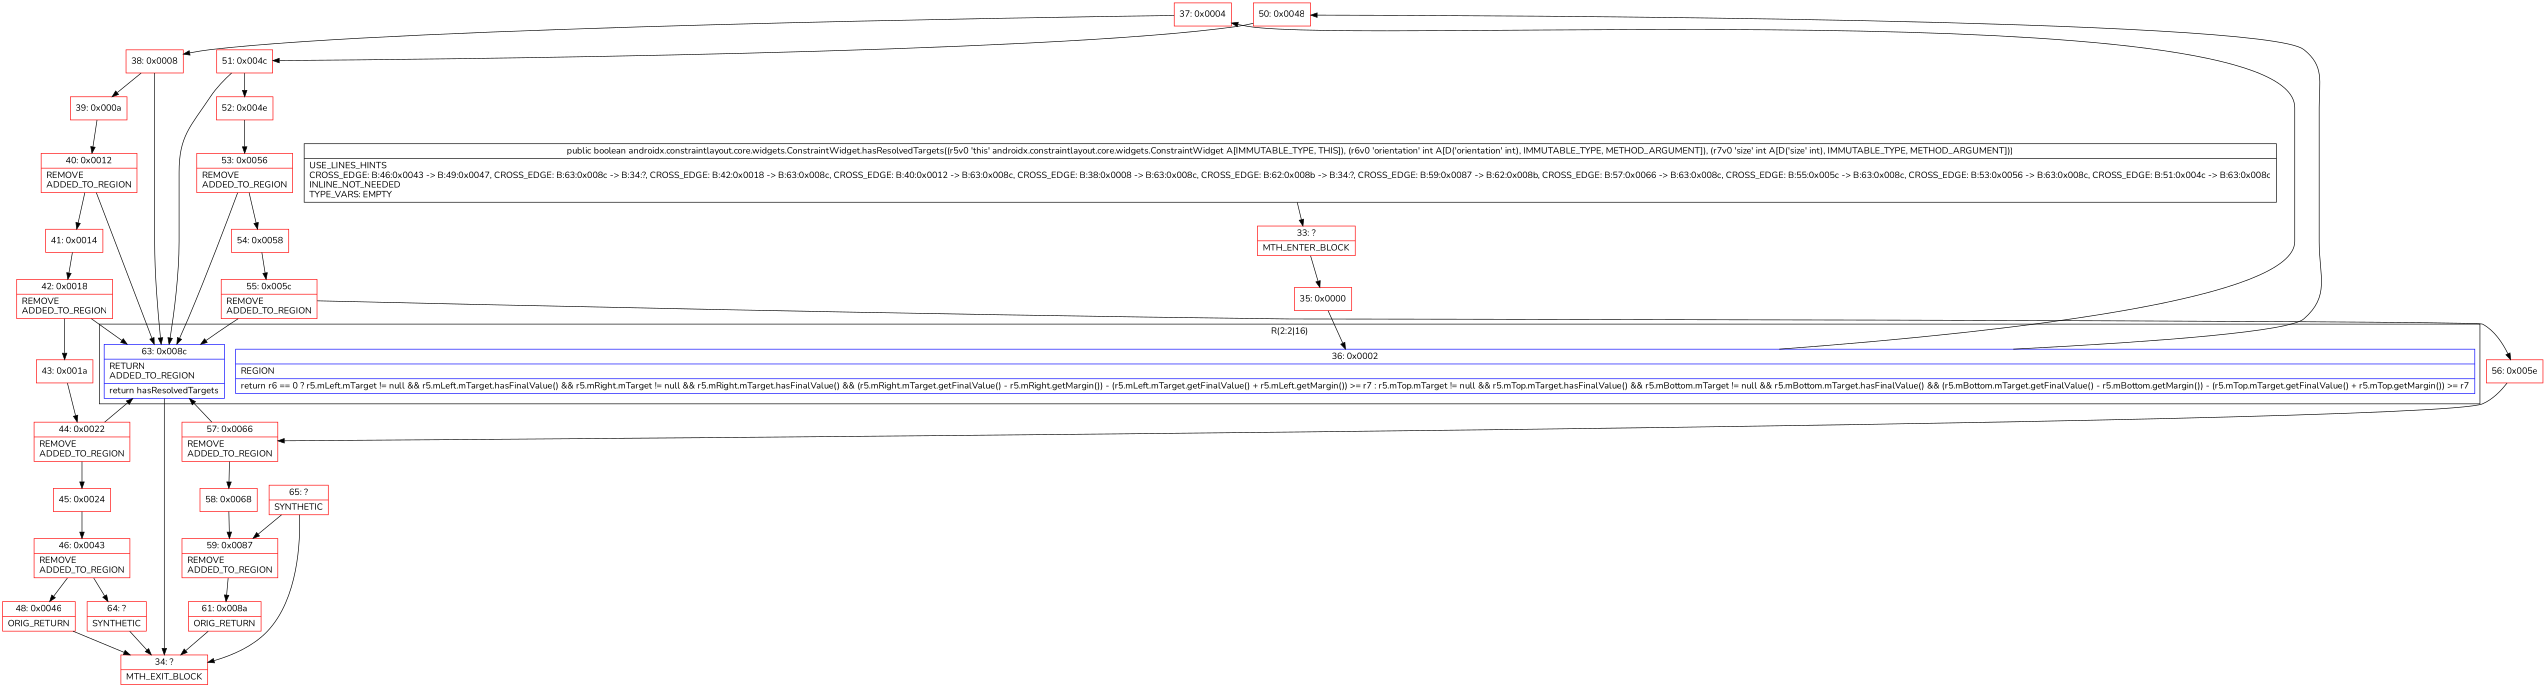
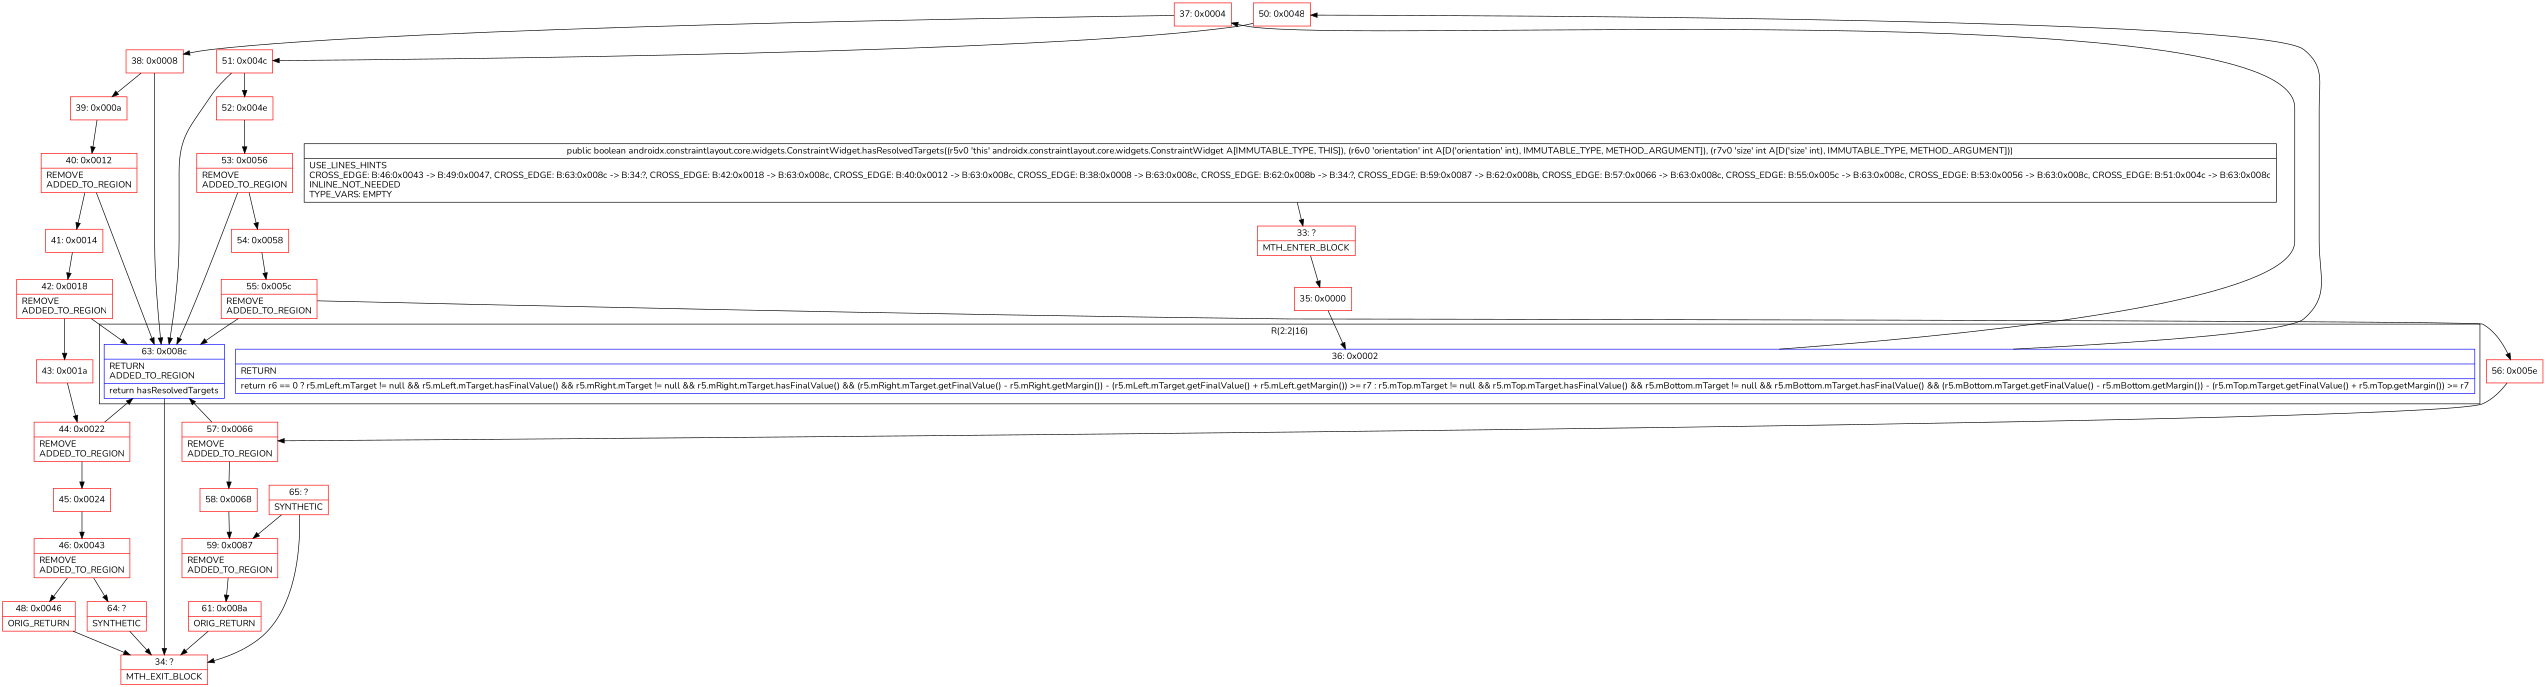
node "36: 0x0002": text "REGION" -> "RETURN"
